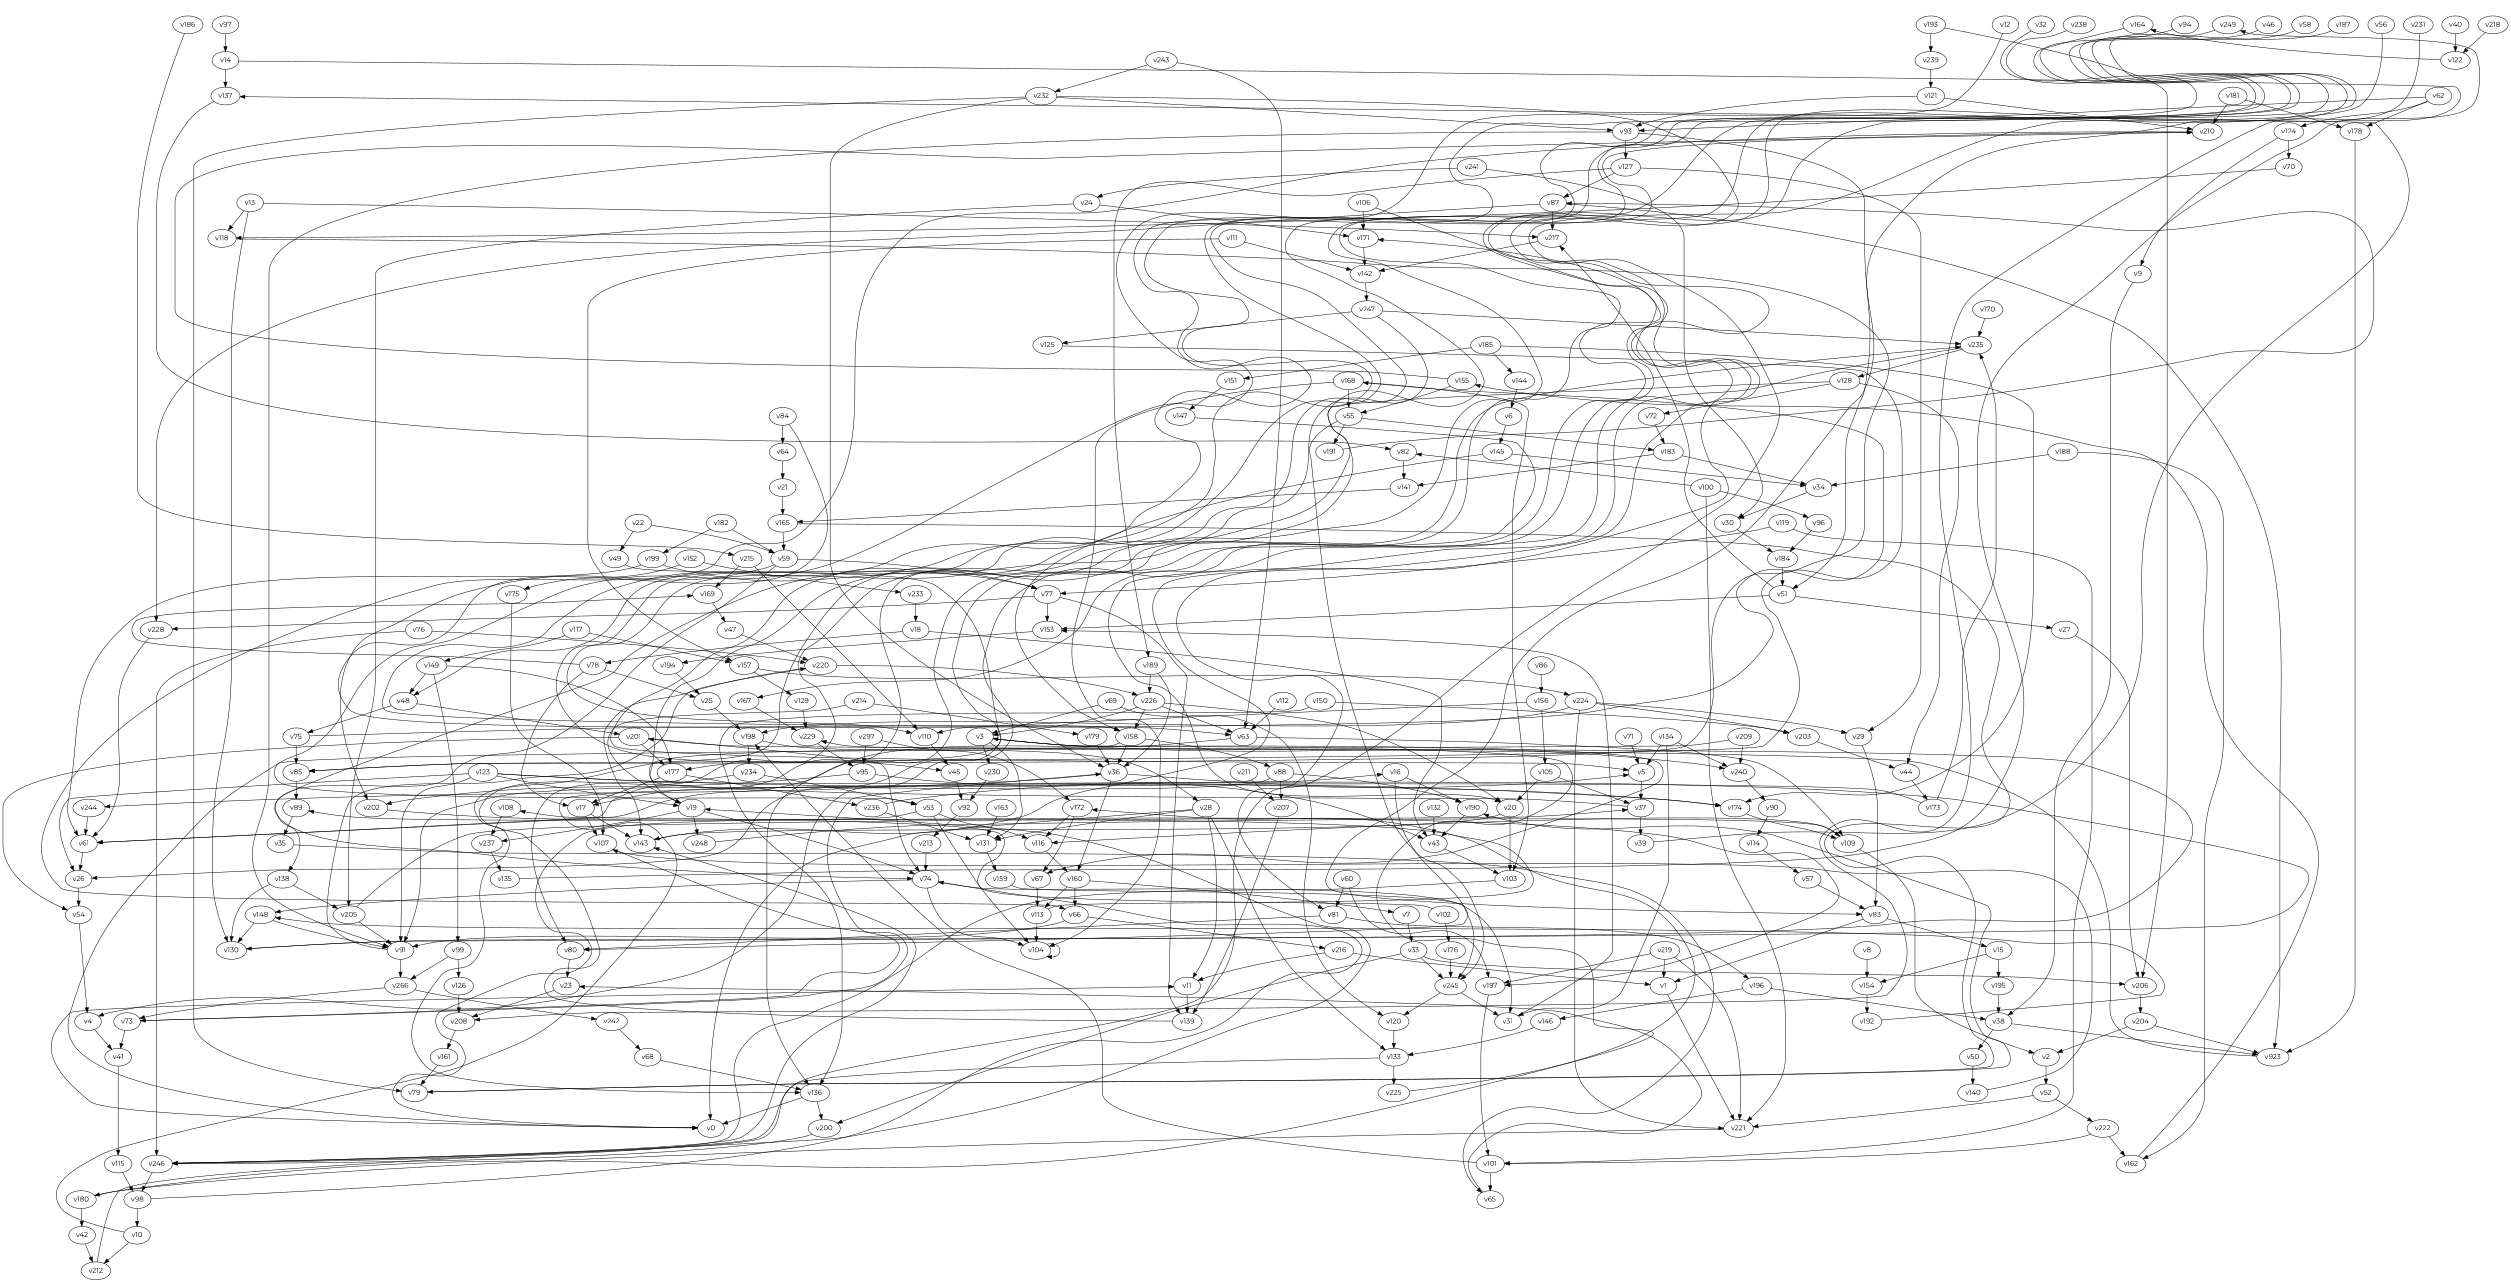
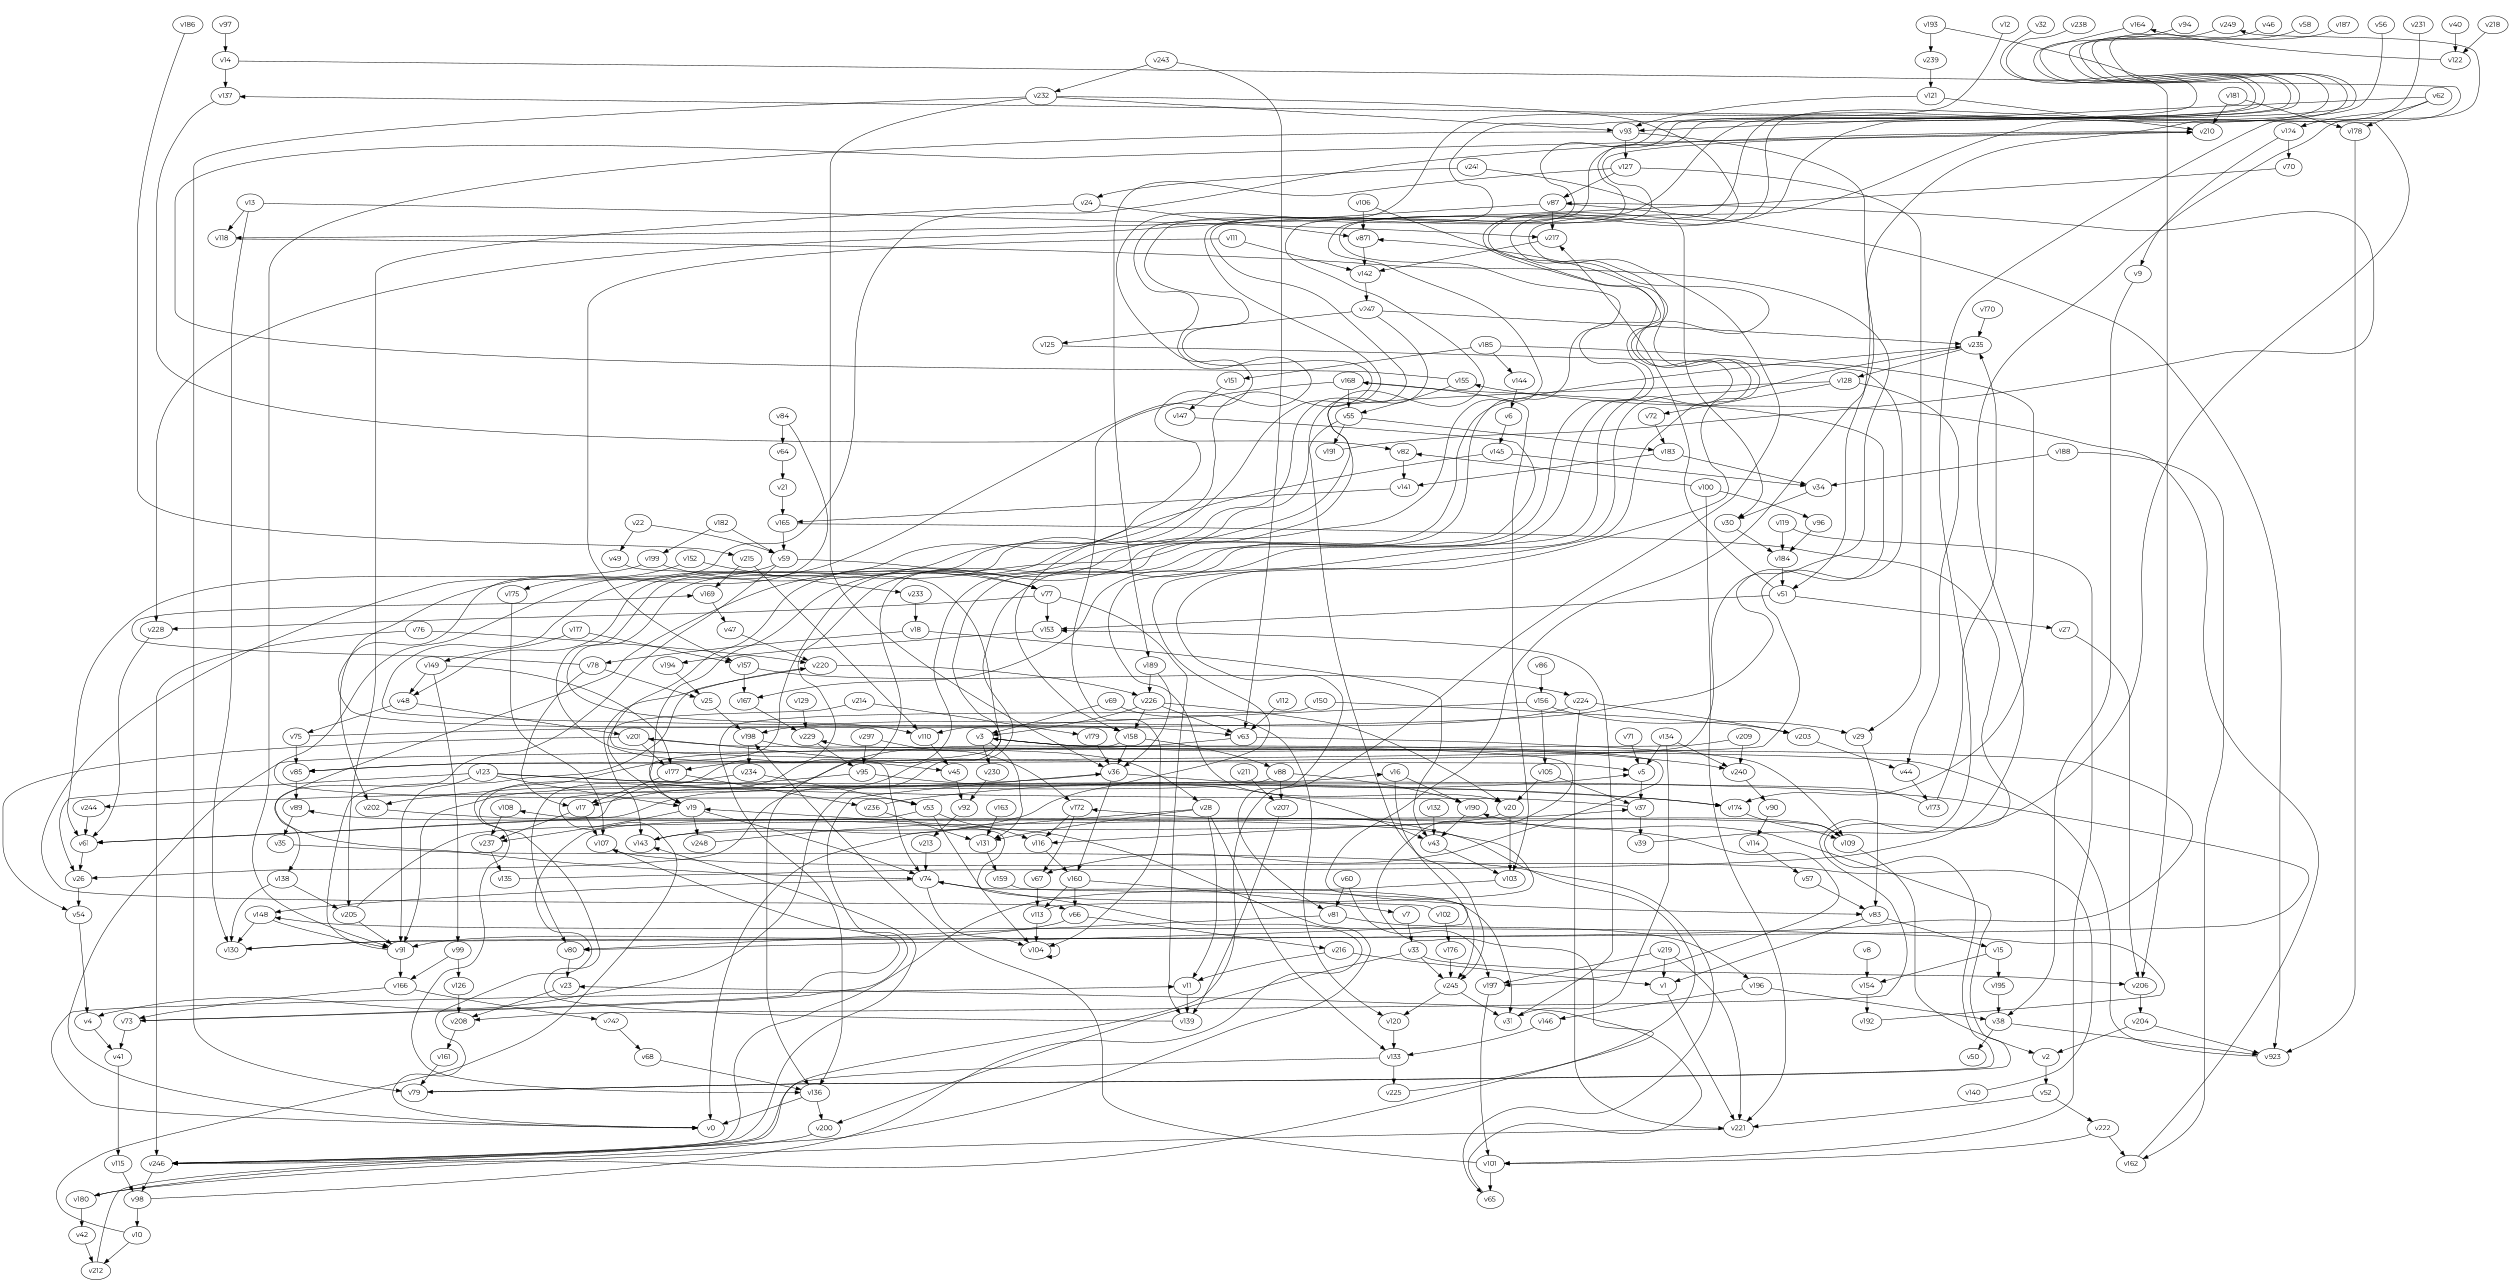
node "v171": label "v171" -> "v871"
edge "v119" -> "v77": now "v119" -> "v184"
edge "v157" -> "v129": now "v157" -> "v167"
edge "v224" -> "v29": now "v156" -> "v29"
edge "v17" -> "v143": now "v17" -> "v237"
node "v266": label "v266" -> "v166"
edge "v50" -> "v140": removed
